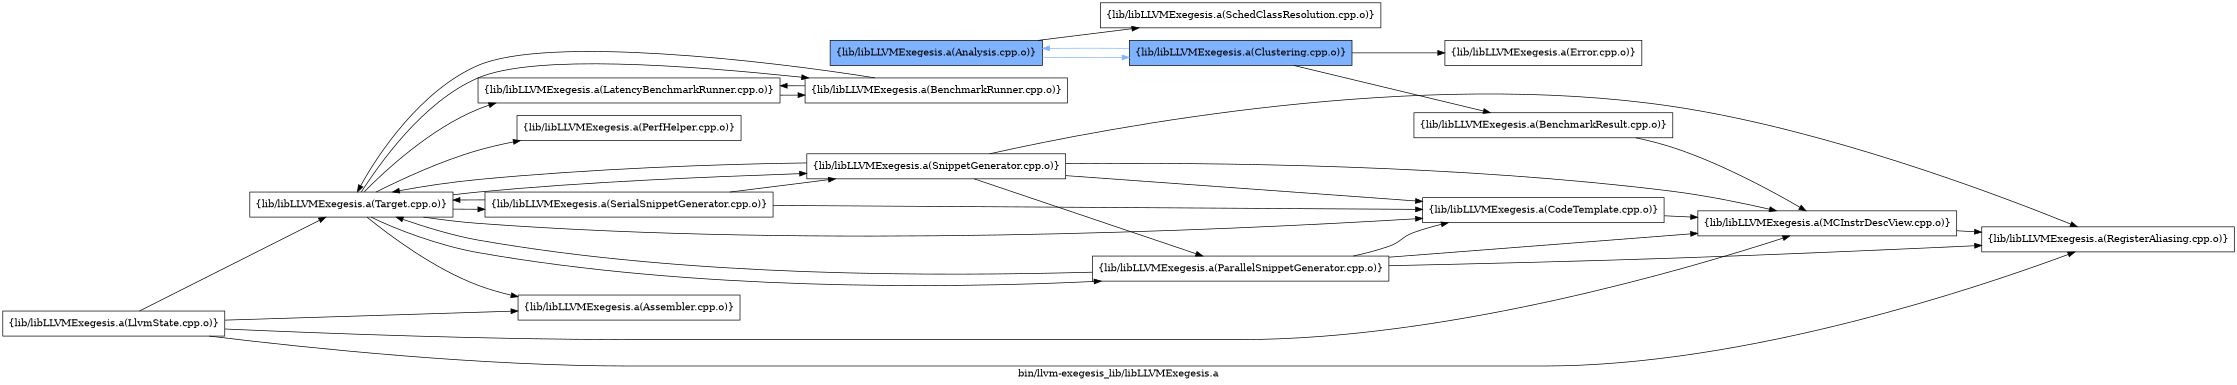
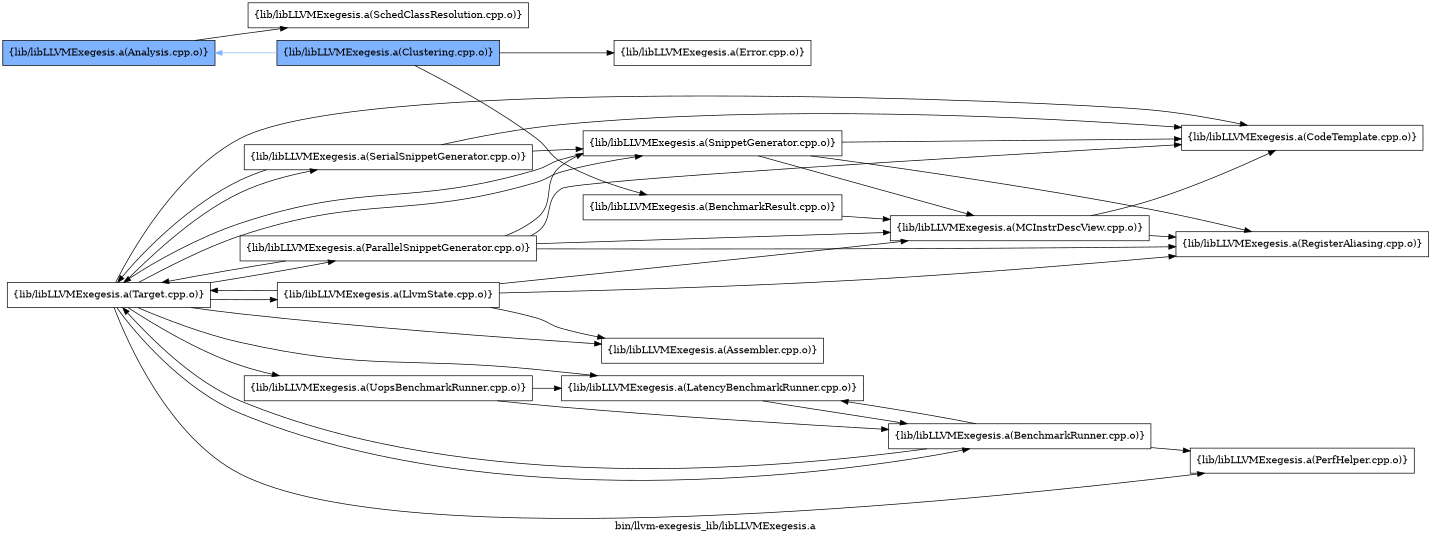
edge "{lib/libLLVMExegesis.a(Analysis.cpp.o)}" -> "{lib/libLLVMExegesis.a(Clustering.cpp.o)}": removed
edge "{lib/libLLVMExegesis.a(SnippetGenerator.cpp.o)}" -> "{lib/libLLVMExegesis.a(ParallelSnippetGenerator.cpp.o)}": reversed
edge "{lib/libLLVMExegesis.a(CodeTemplate.cpp.o)}" -> "{lib/libLLVMExegesis.a(MCInstrDescView.cpp.o)}": reversed
edge "{lib/libLLVMExegesis.a(Target.cpp.o)}" -> "{lib/libLLVMExegesis.a(LlvmState.cpp.o)}": added
node "{lib/libLLVMExegesis.a(UopsBenchmarkRunner.cpp.o)}": added
edge "{lib/libLLVMExegesis.a(BenchmarkRunner.cpp.o)}" -> "{lib/libLLVMExegesis.a(PerfHelper.cpp.o)}": added
